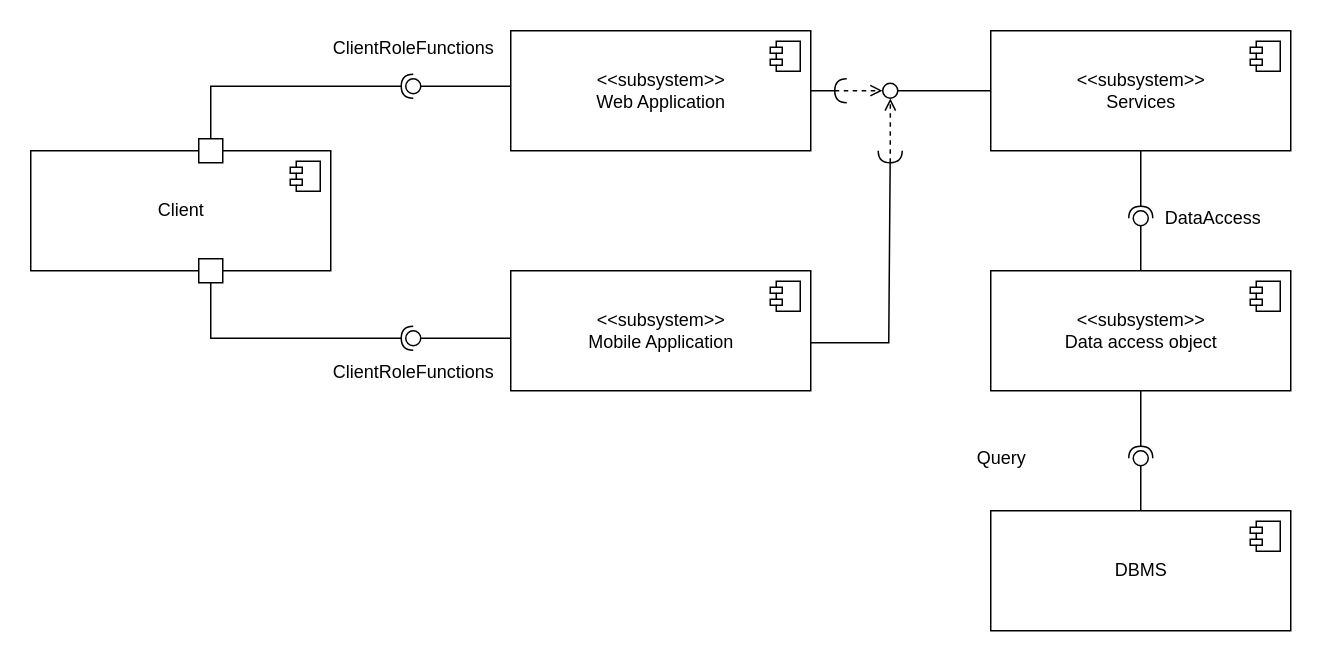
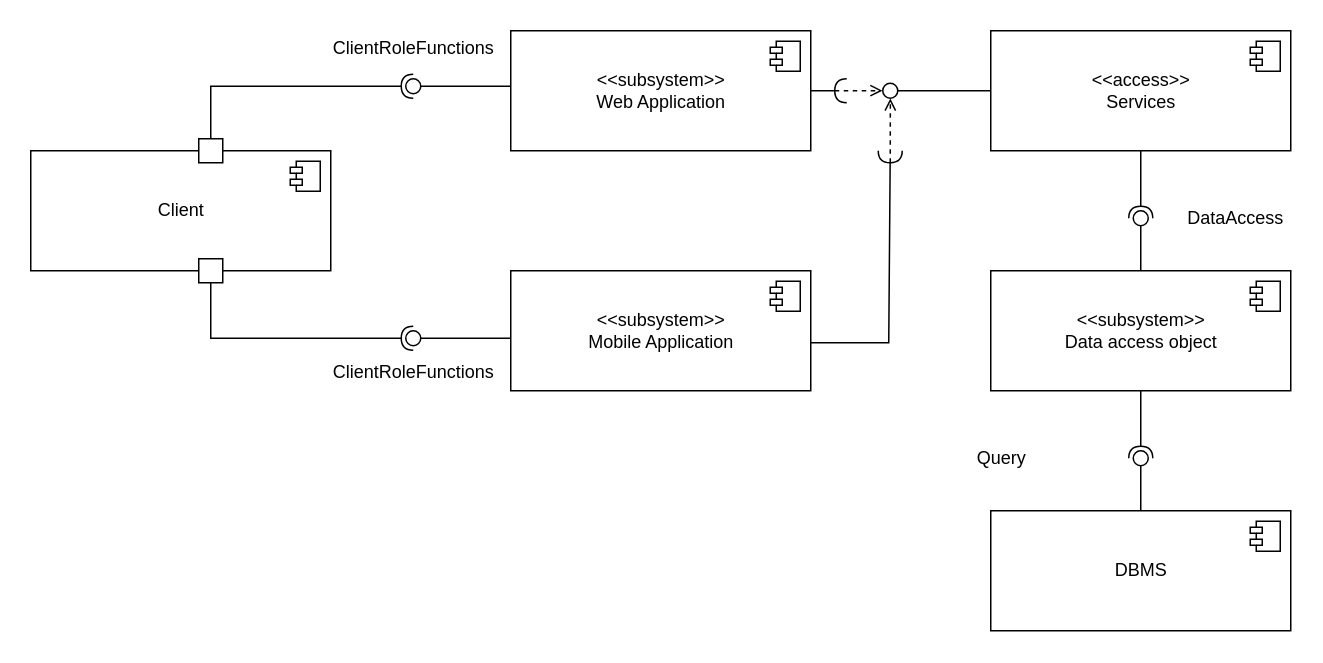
node "<<subsystem>> Services": label "<<subsystem>> Services" -> "<<access>> Services"
node "DataAccess": moved (1213, 218) -> (1235, 218)
